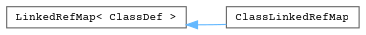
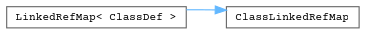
edge "ClassLinkedRefMap" -> "LinkedRefMap< ClassDef >": reversed
